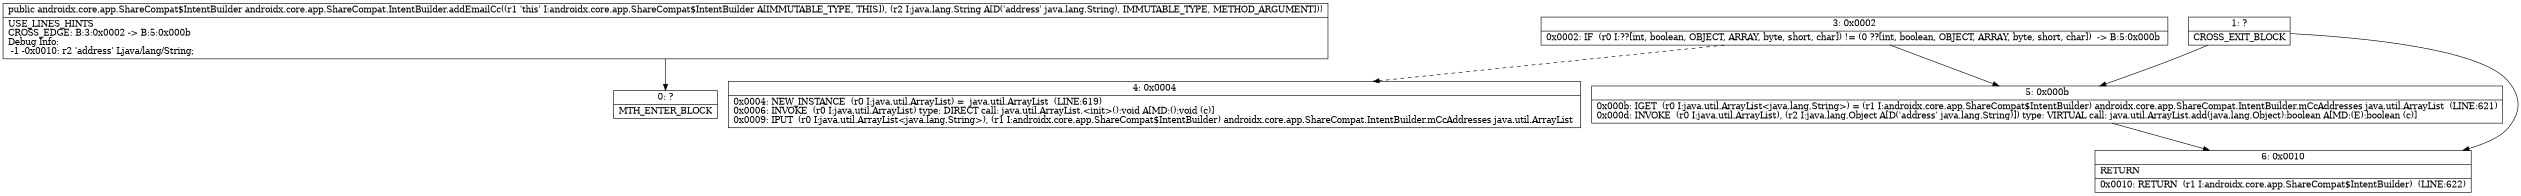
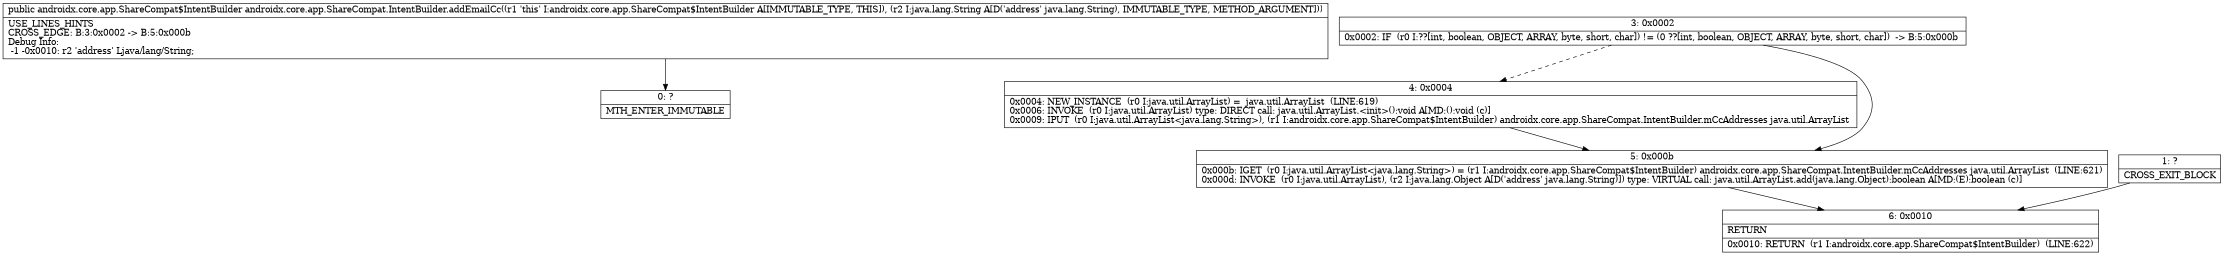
edge "1: ?" -> "5: 0x000b": now "4: 0x0004" -> "5: 0x000b"
node "0: ?": text "MTH_ENTER_BLOCK" -> "MTH_ENTER_IMMUTABLE"
